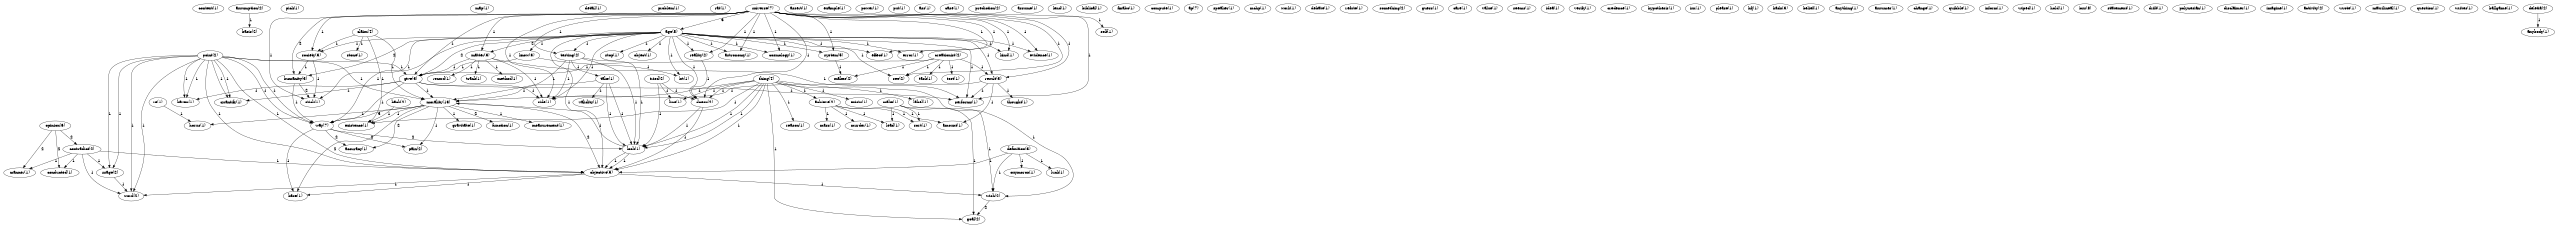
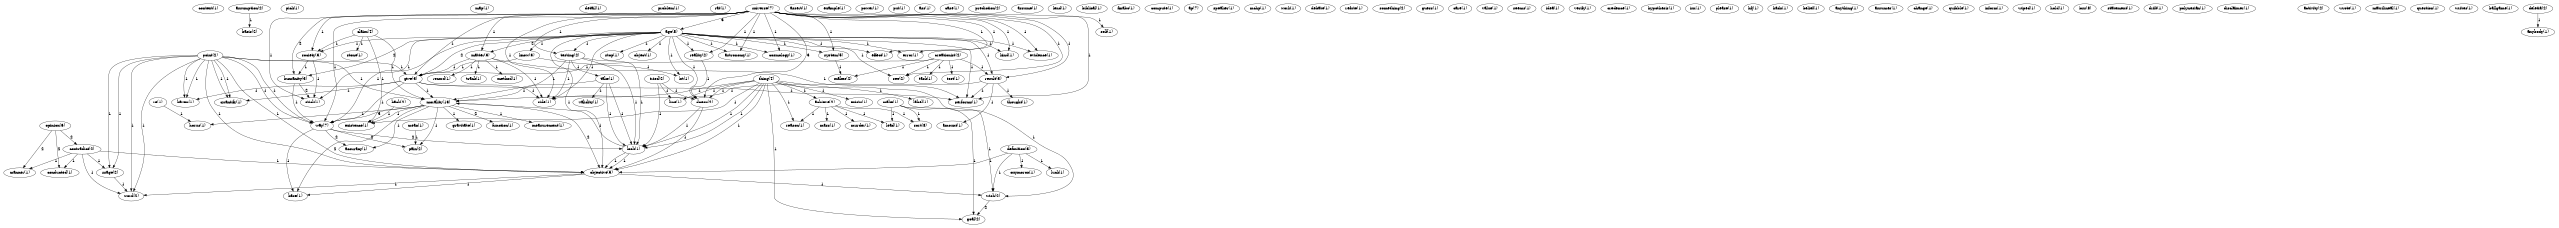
node "hadn(3)": label "hadn(3)" -> "hadn(1)"
node "imagine(1)": removed
edge "universe(7)" -> "way(7)": added, label "1"
edge "universe(7)" -> "doesn(2)": label "1" -> "3"
edge "achieve(2)" -> "amount(1)": now "achieve(2)" -> "reason(1)"
edge "morality(13)" -> "accuracy(1)": label "2" -> "1"
node "mean(1)": added
node "sort(1)": label "sort(1)" -> "sort(8)"
